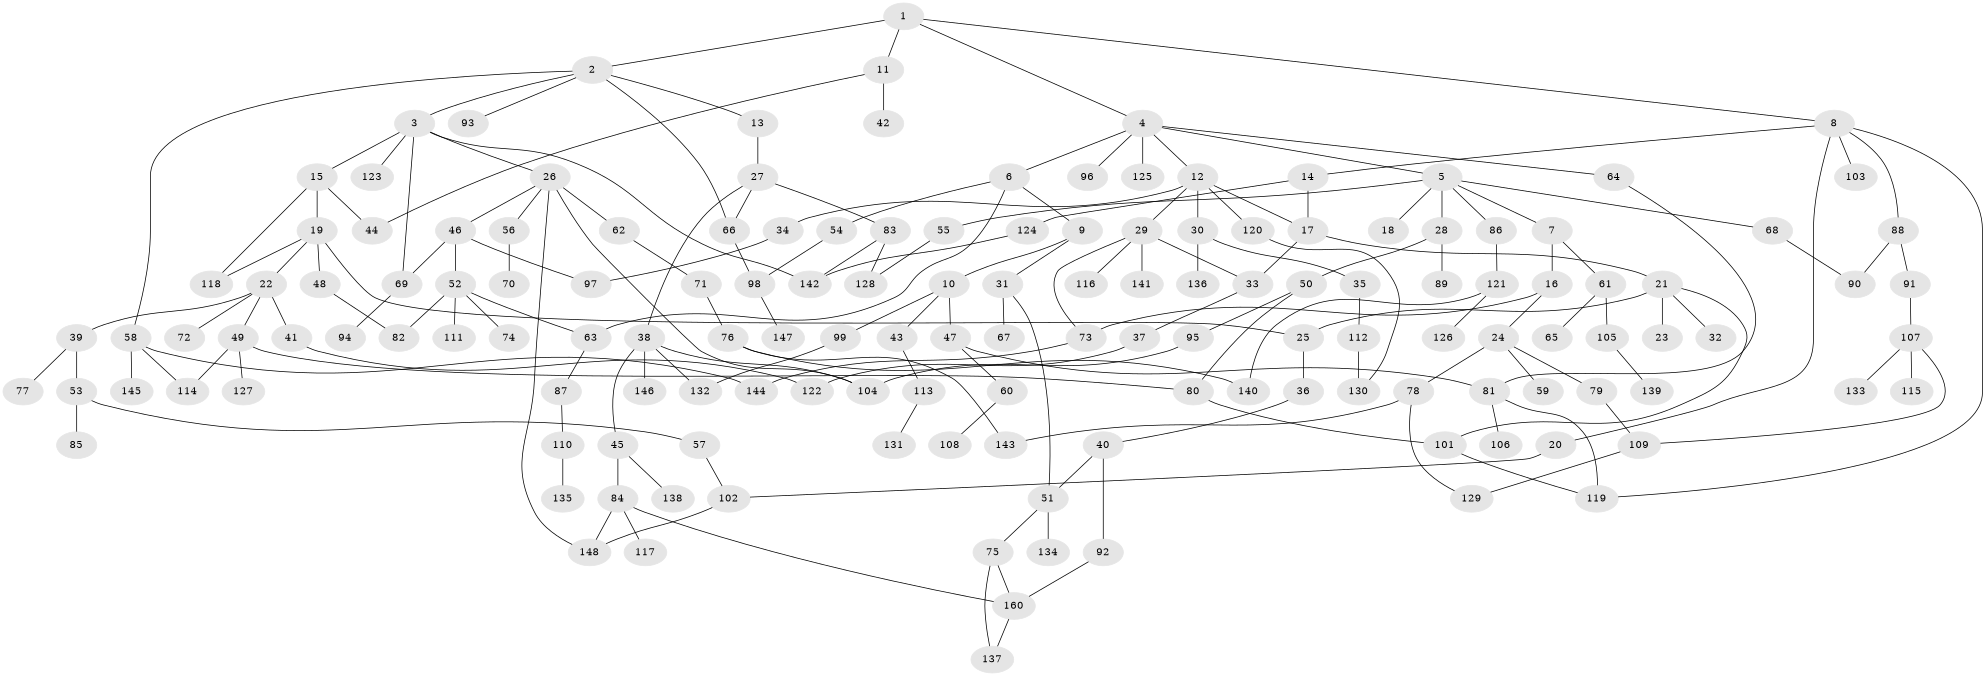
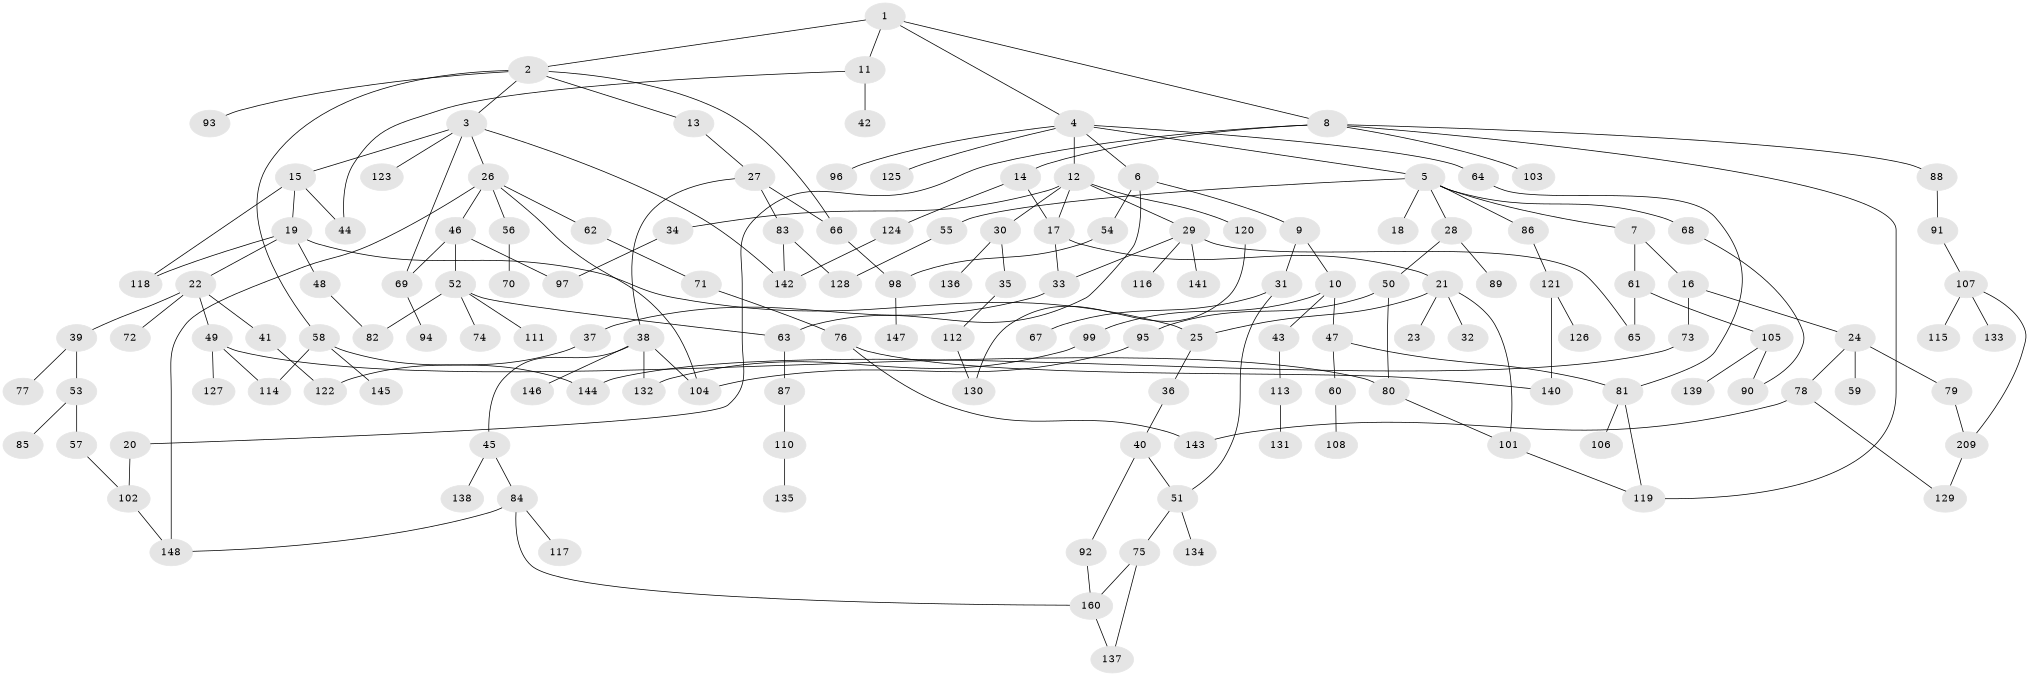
edge "88" -- "90": now "105" -- "90"
edge "29" -- "73": now "29" -- "65"
node "109": label "109" -> "209"
